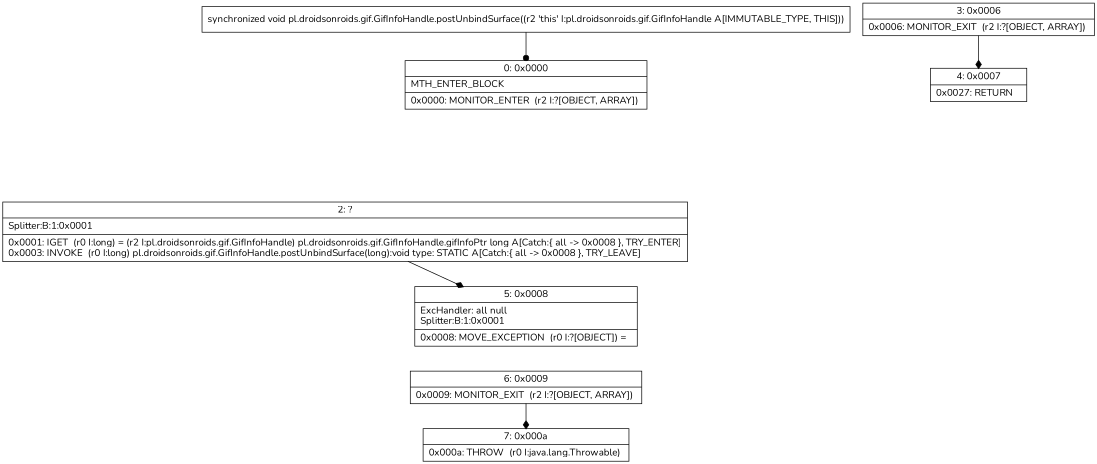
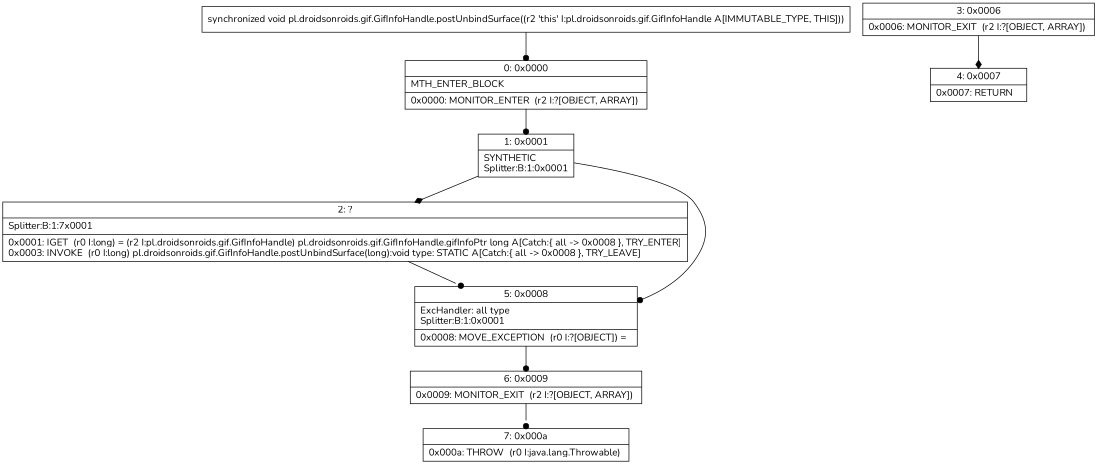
node "4: 0x0007": text "0x0027: RETURN" -> "0x0007: RETURN"
node "1: 0x0001": added
node "2: ?": text "Splitter:B:1:0x0001" -> "Splitter:B:1:7x0001"
edge "2: ?" -> "5: 0x0008": arrowhead diamond -> dot
node "5: 0x0008": text "ExcHandler: all null" -> "ExcHandler: all type"
edge "5: 0x0008" -> "6: 0x0009": added
edge "6: 0x0009" -> "7: 0x000a": arrowhead diamond -> dot
